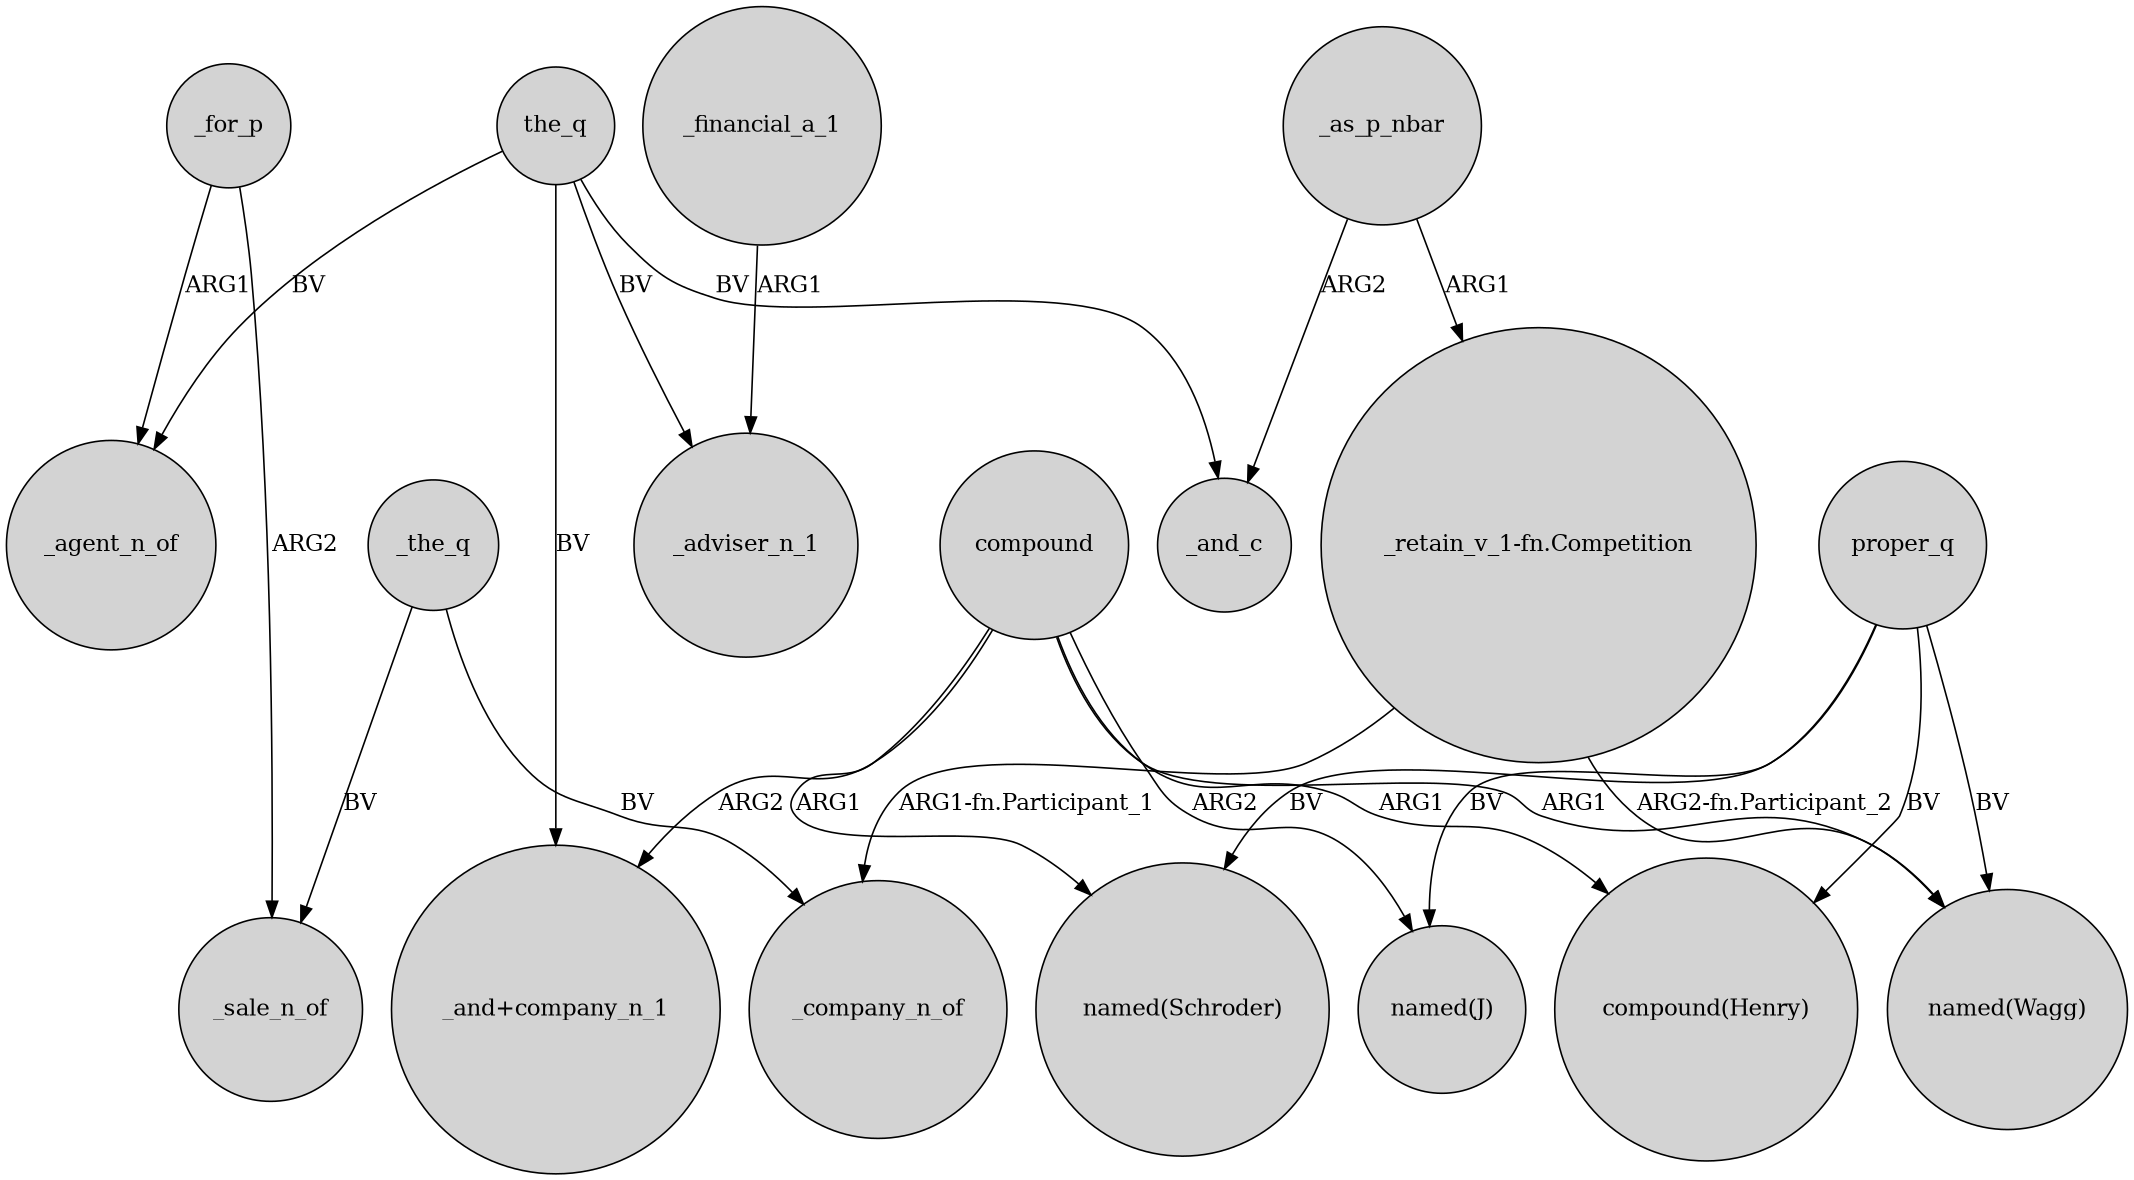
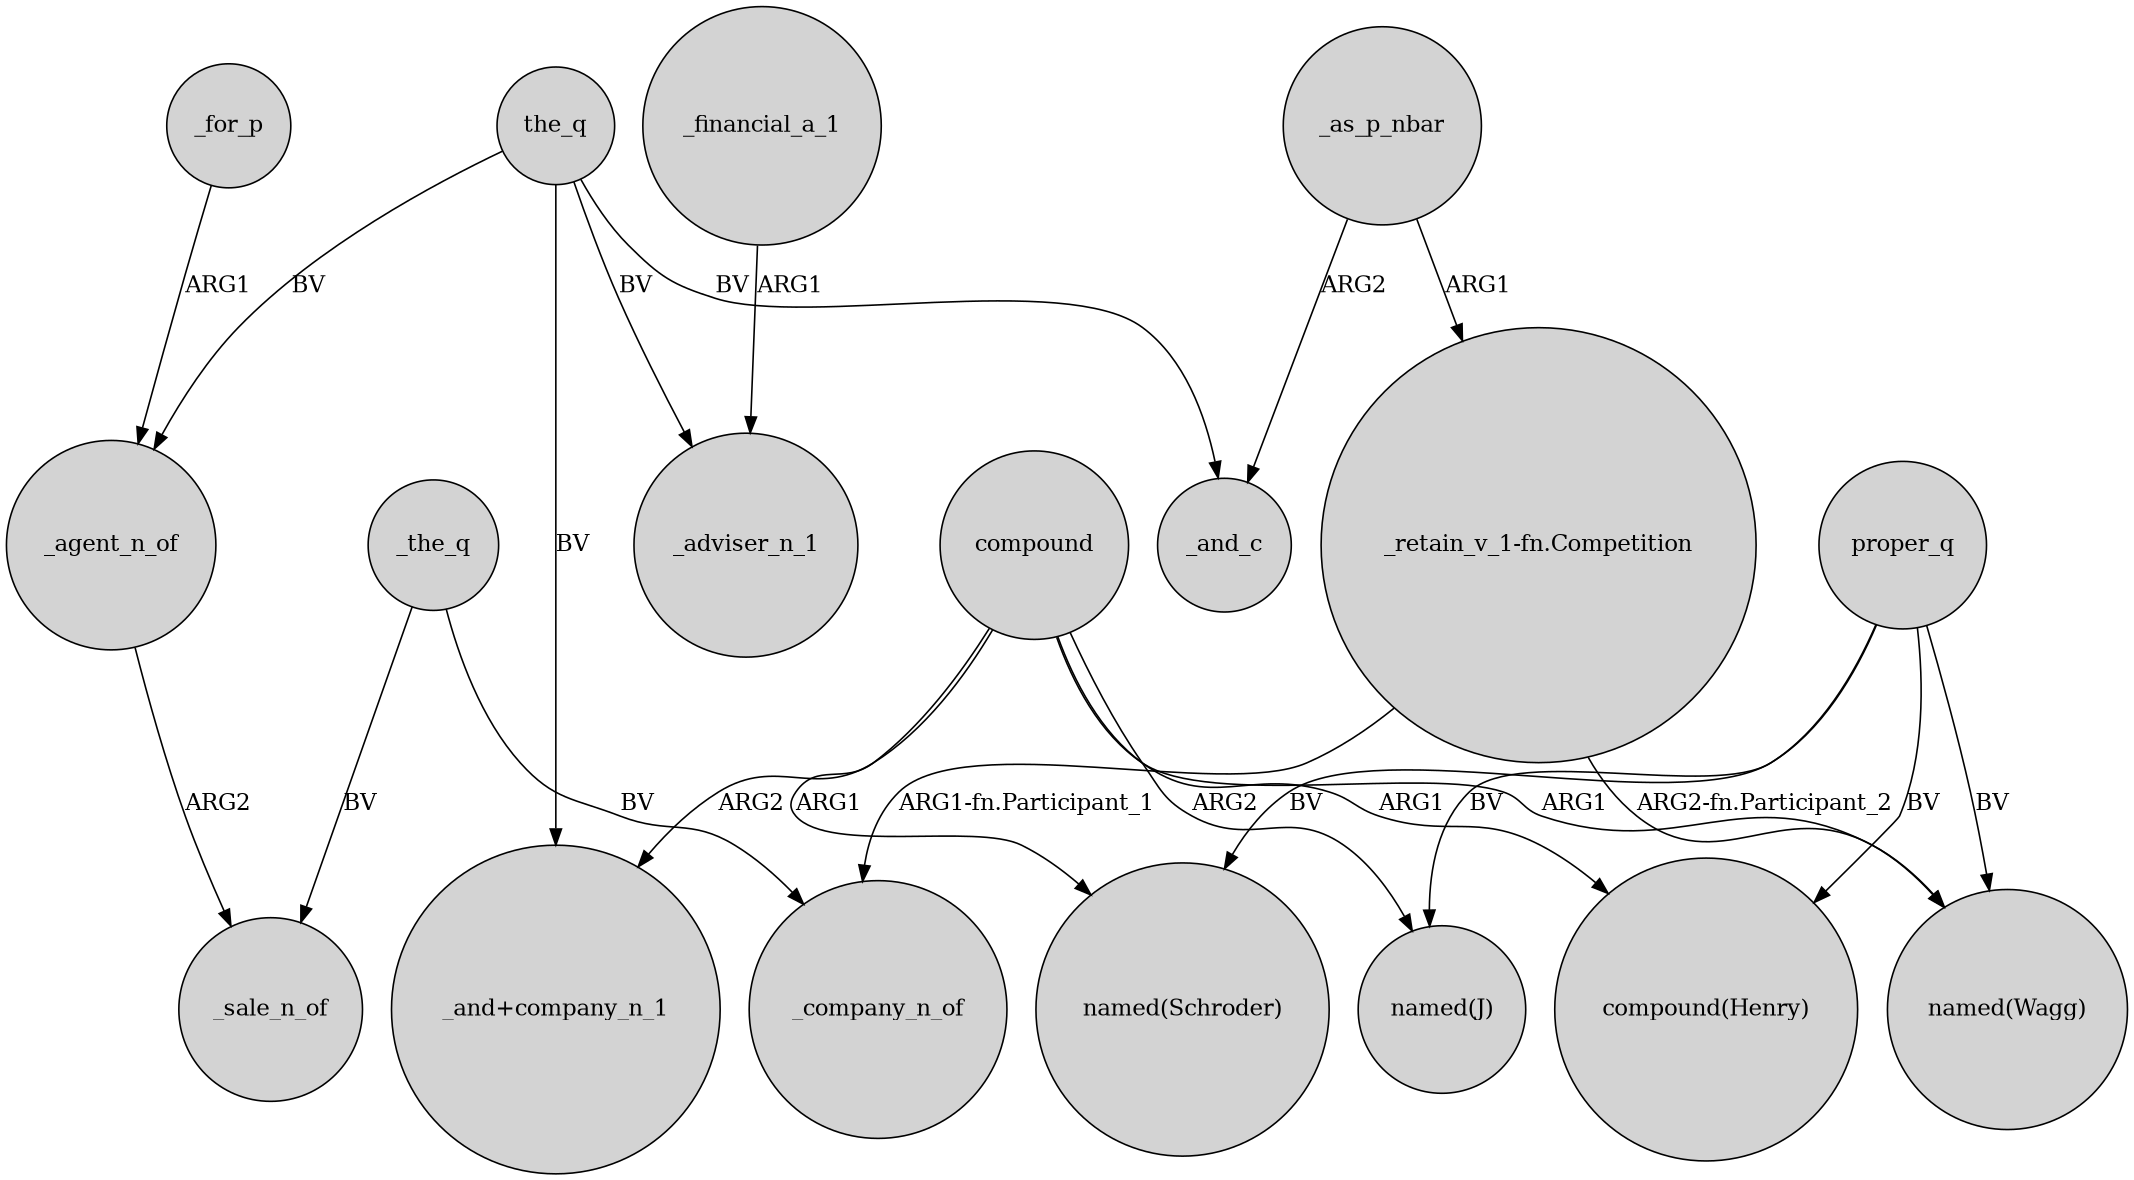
edge "_for_p" -> "_sale_n_of": now "_agent_n_of" -> "_sale_n_of"
